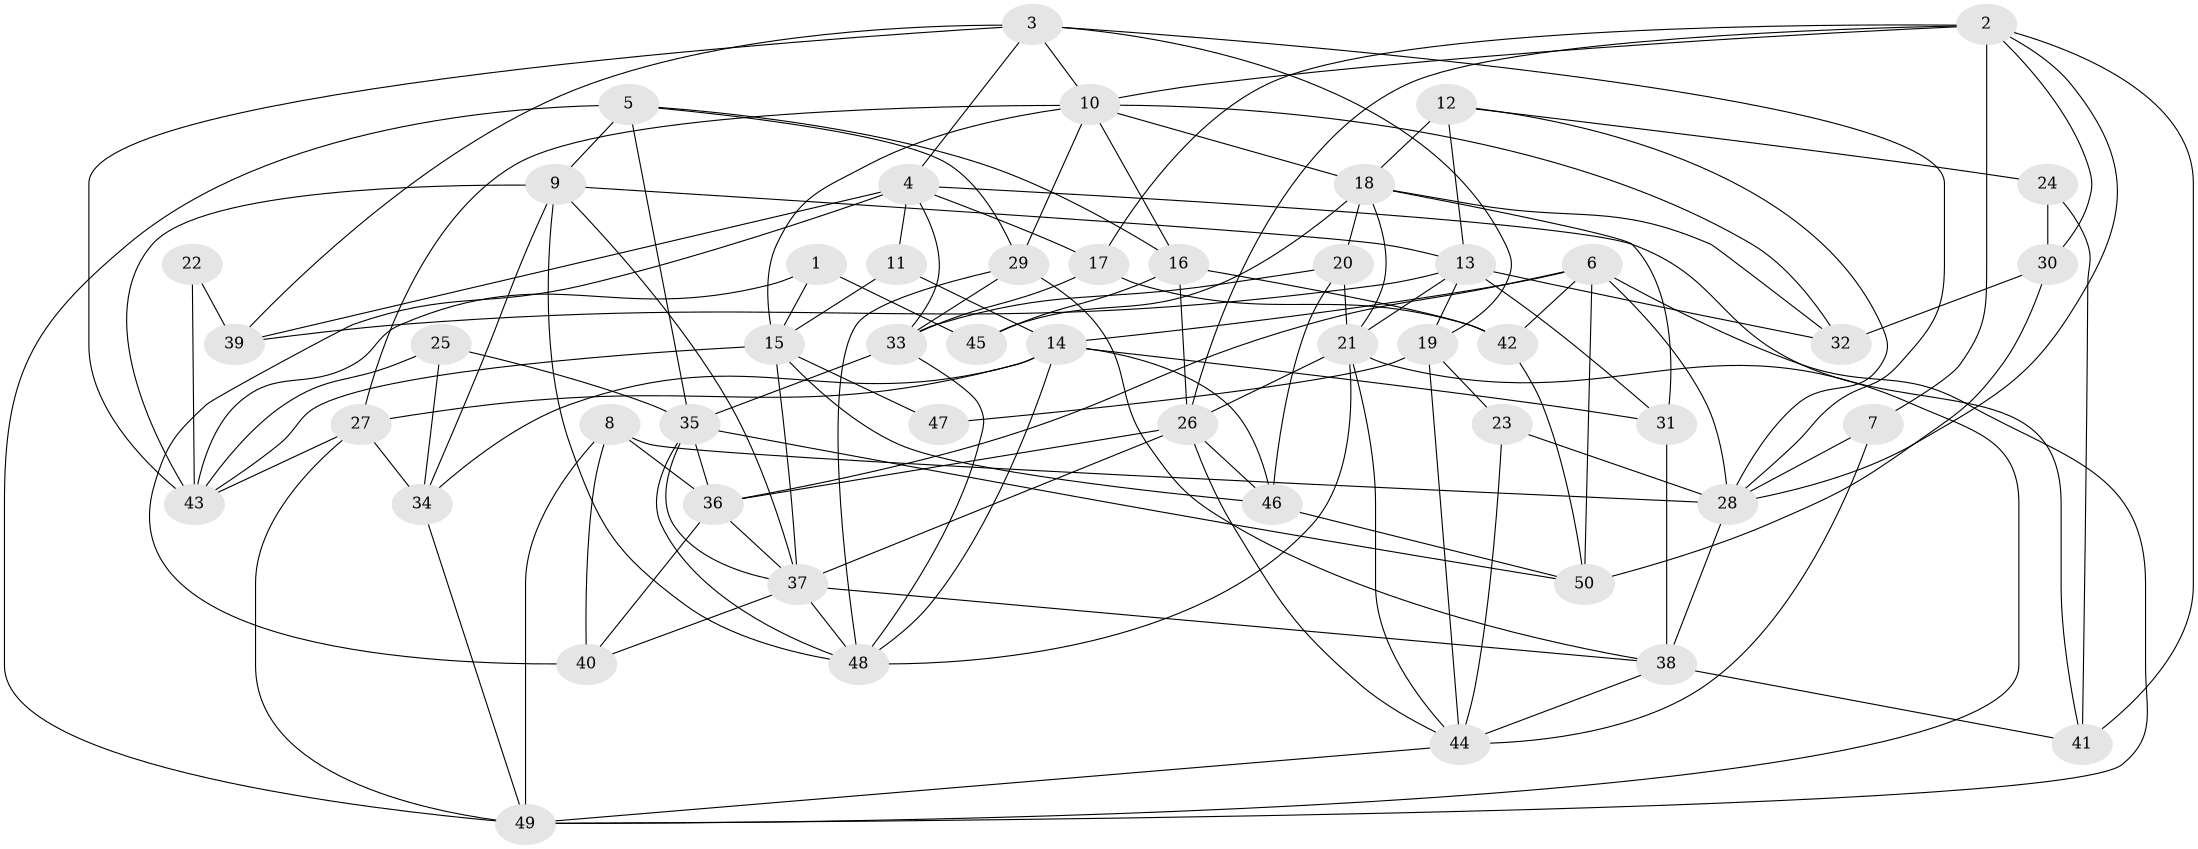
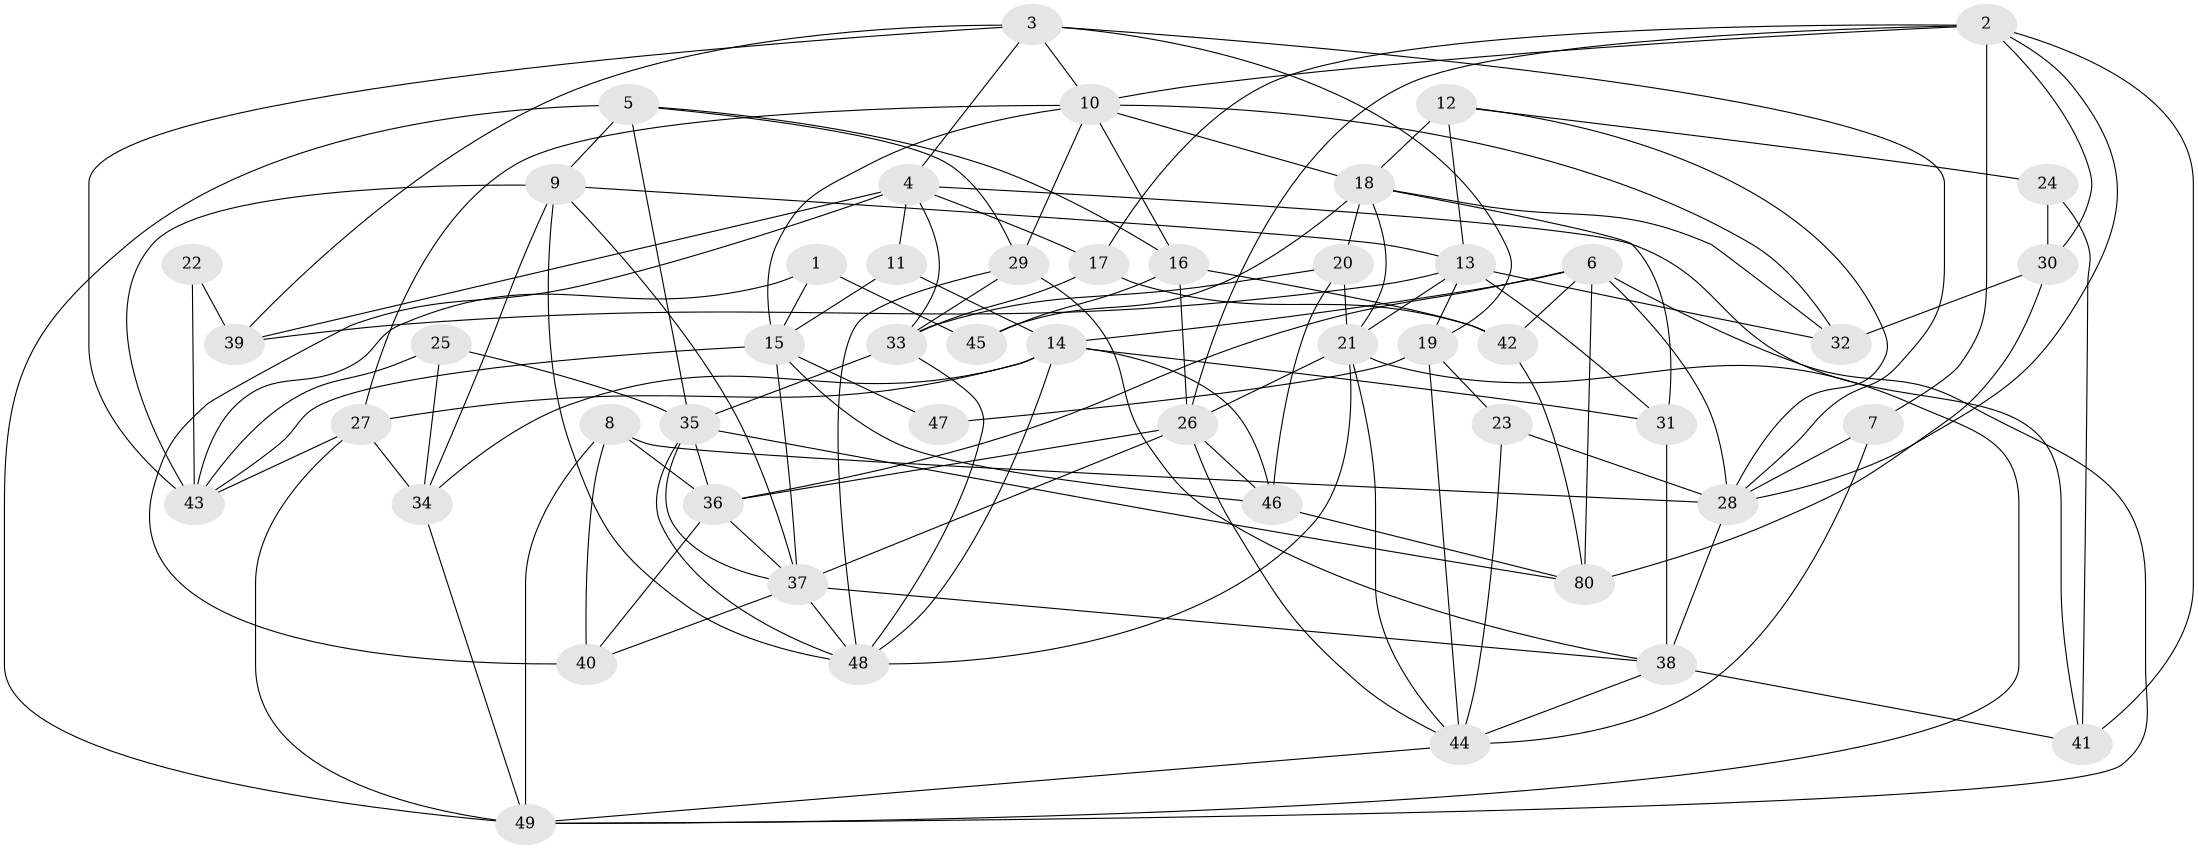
node "50": label "50" -> "80"
